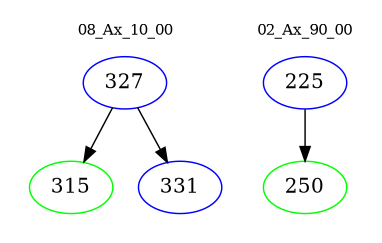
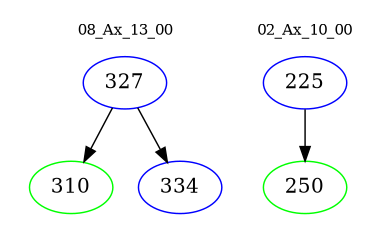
cluster "08_Ax_10_00": label "08_Ax_10_00" -> "08_Ax_13_00"
cluster "02_Ax_90_00": label "02_Ax_90_00" -> "02_Ax_10_00"
node "315": label "315" -> "310"
node "331": label "331" -> "334"
